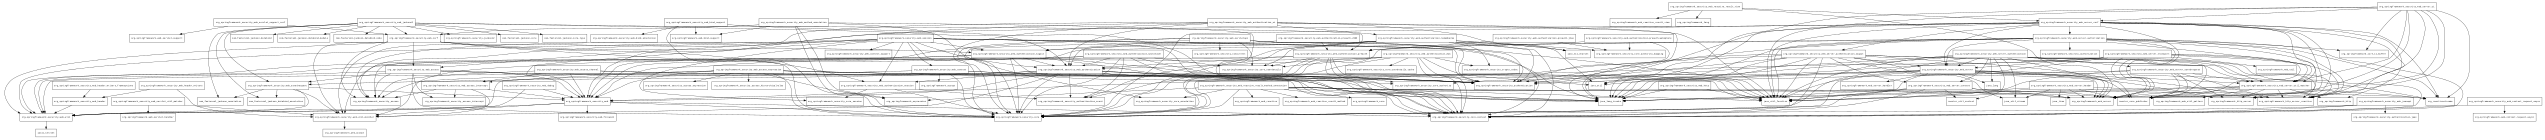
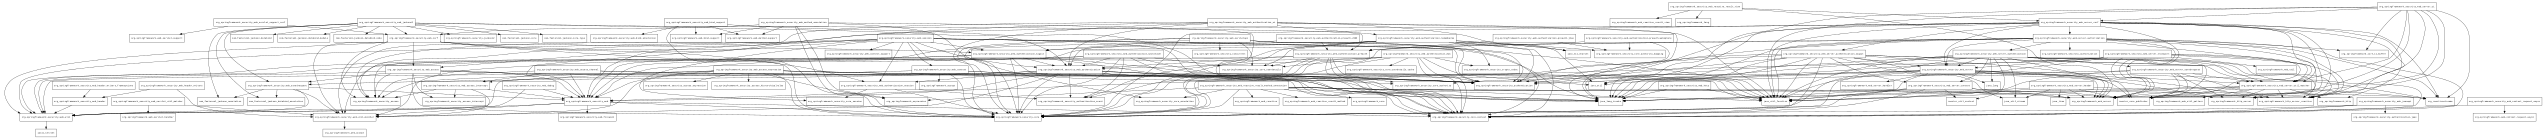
node "org_springframework_web_method_support": added
edge "org_springframework_security_web_server_authorization" -> "org_springframework_security_web_server_authentication": added
edge "org_springframework_security_web_access_expression" -> "org_springframework_security_web_util_matcher": added
